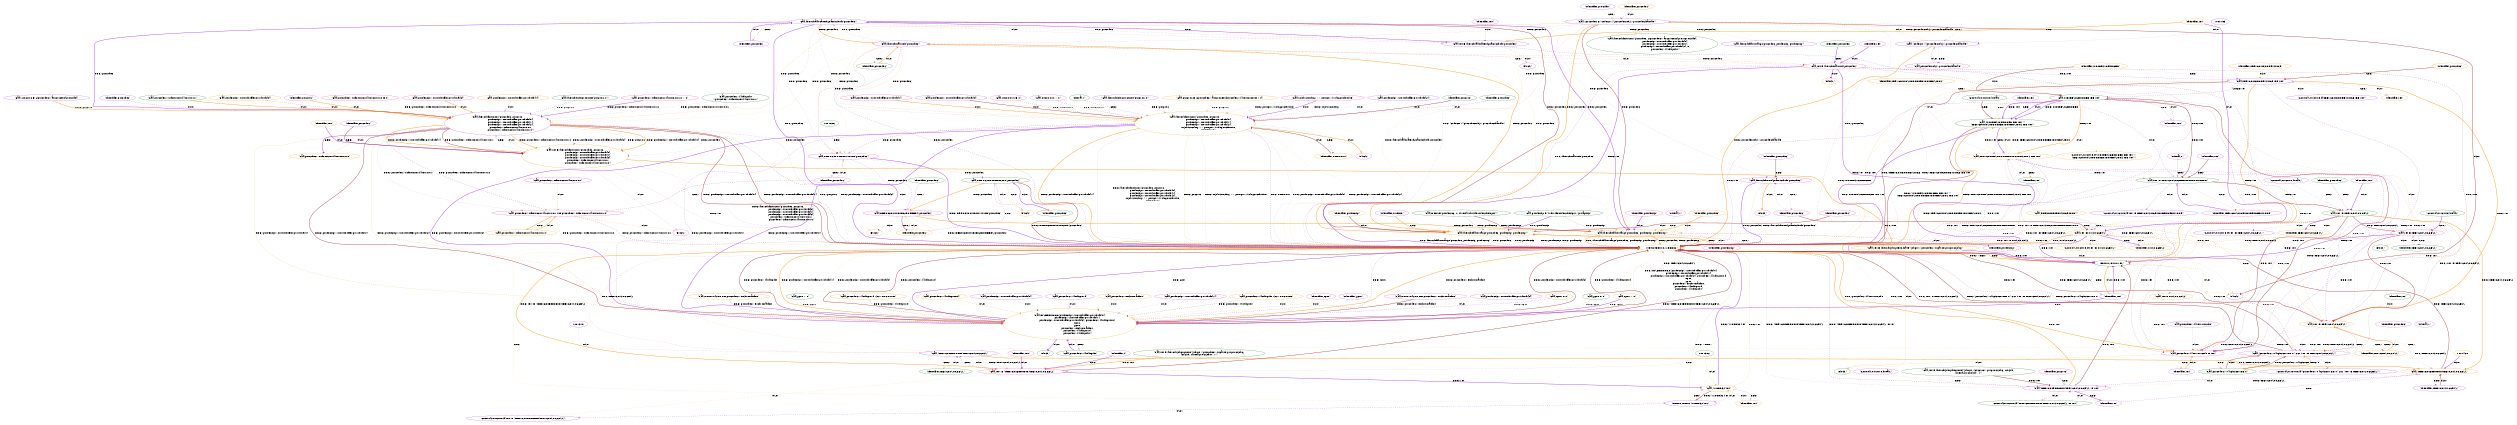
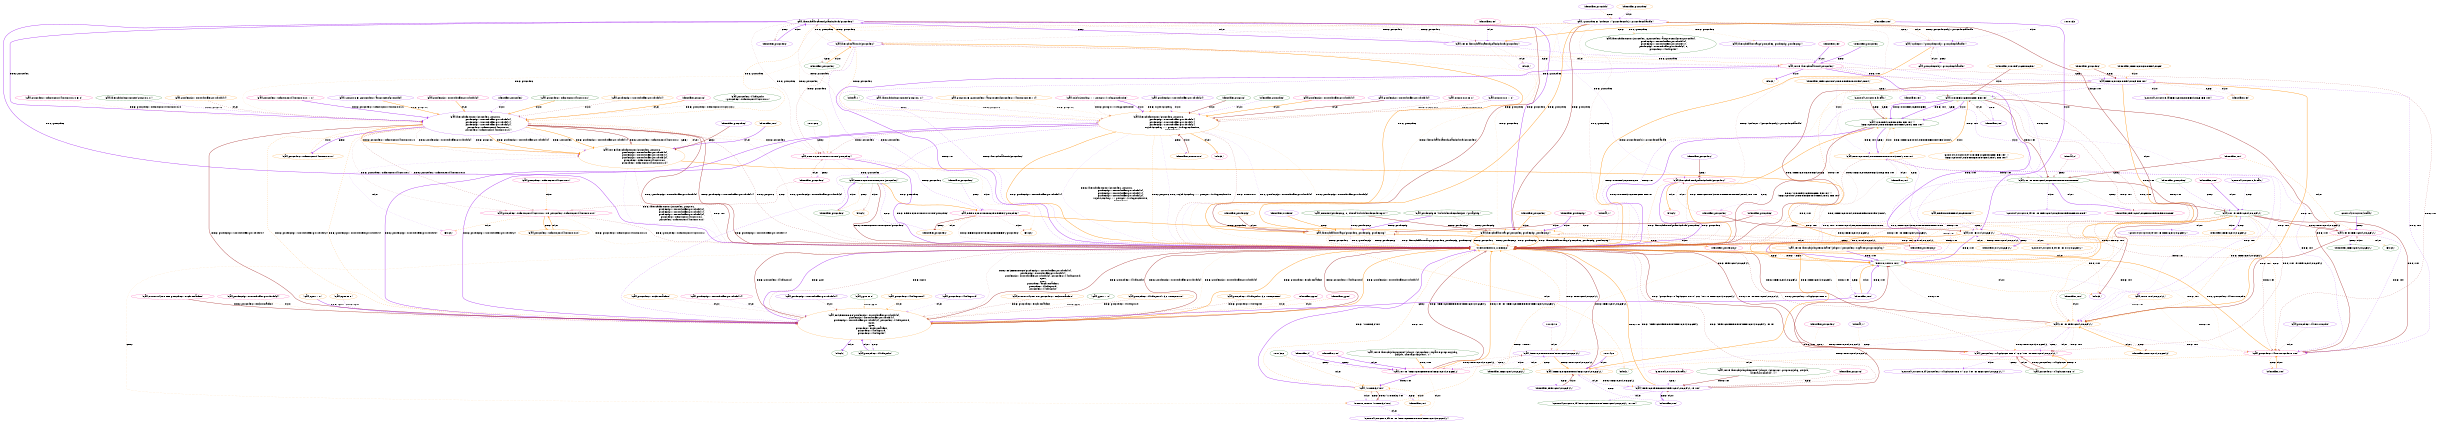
edge "(Call,ret = IHEVCD_SUCCESS)" -> "(Return,return ret;)": removed, label "DDG: ret"
